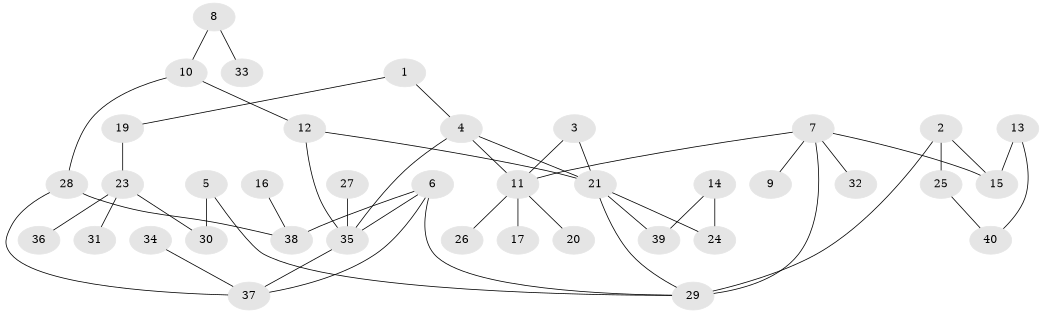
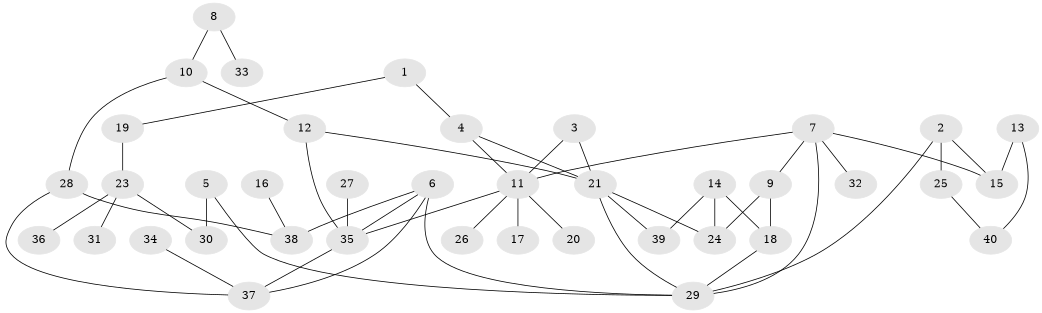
edge "4" -- "35": now "11" -- "35"
edge "9" -- "24": added
node "18": added
